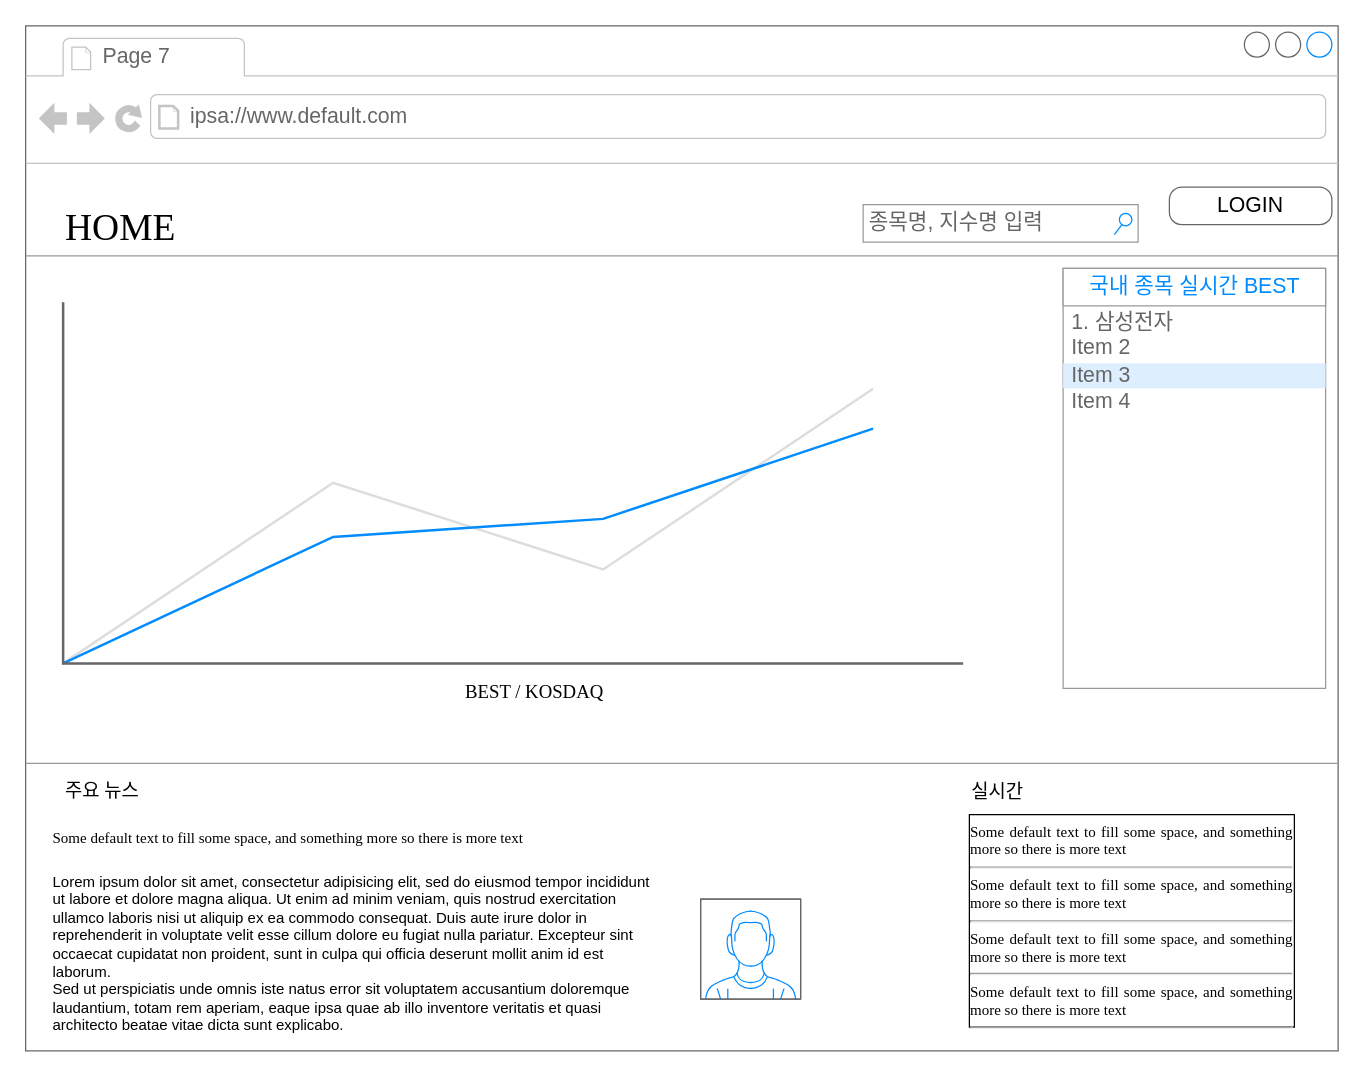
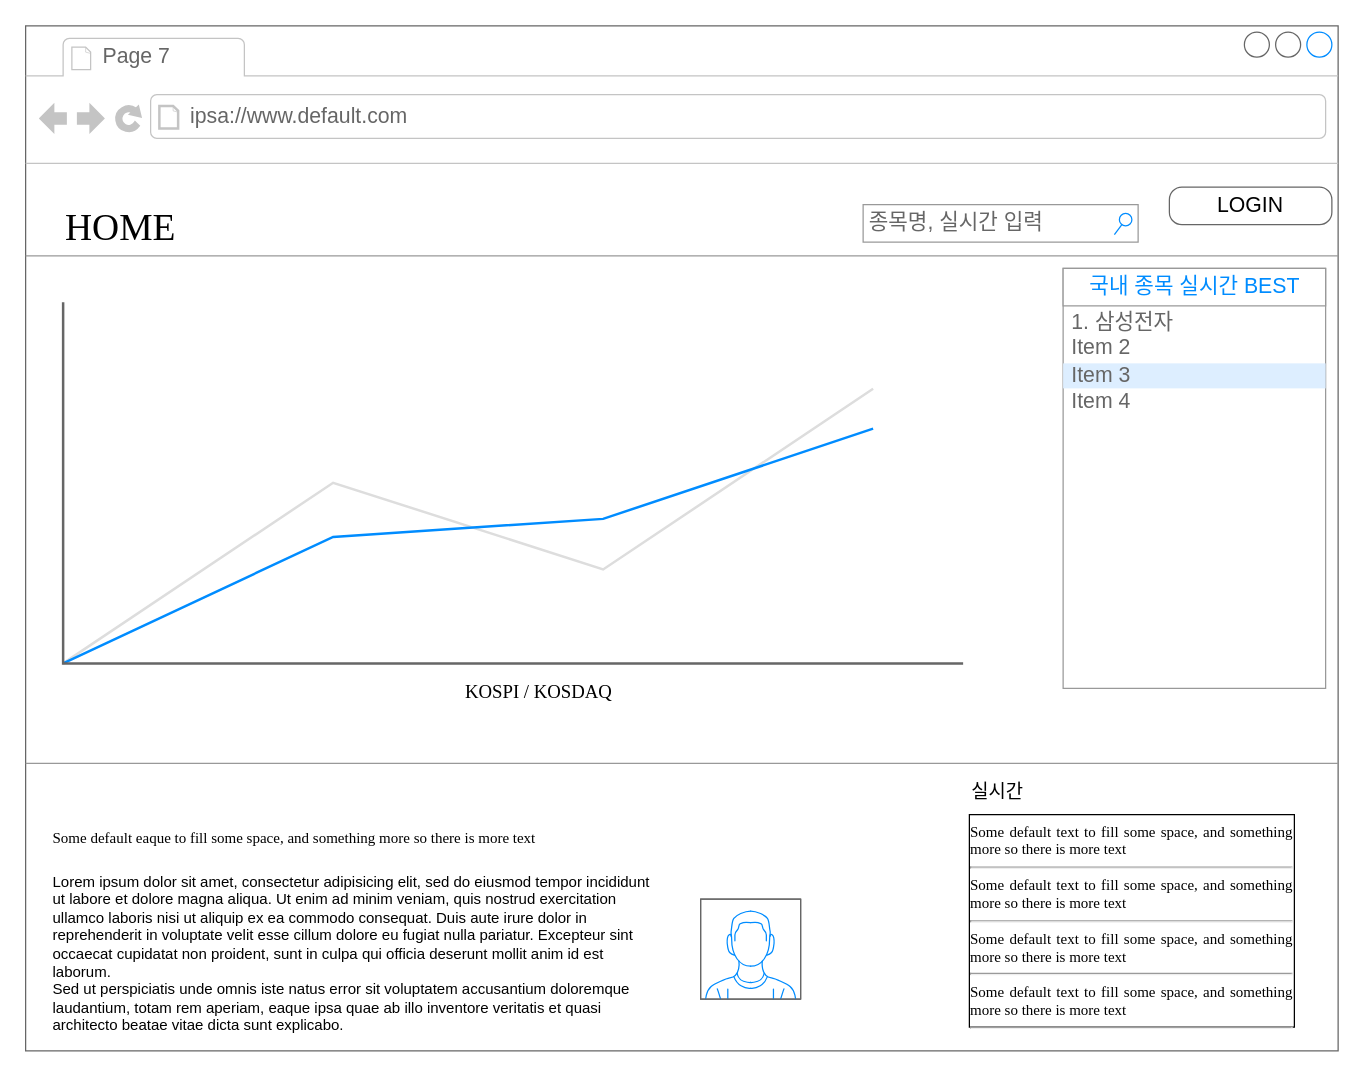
node "종목명, 지수명 입력": label "종목명, 지수명 입력" -> "종목명, 실시간 입력"
node "BEST / KOSDAQ": label "BEST / KOSDAQ" -> "KOSPI / KOSDAQ"
node "주요 뉴스": removed
node "Some default text to fill some space, and something more so there is more text": label "Some default text to fill some space, and something more so there is more text" -> "Some default eaque to fill some space, and something more so there is more text"
